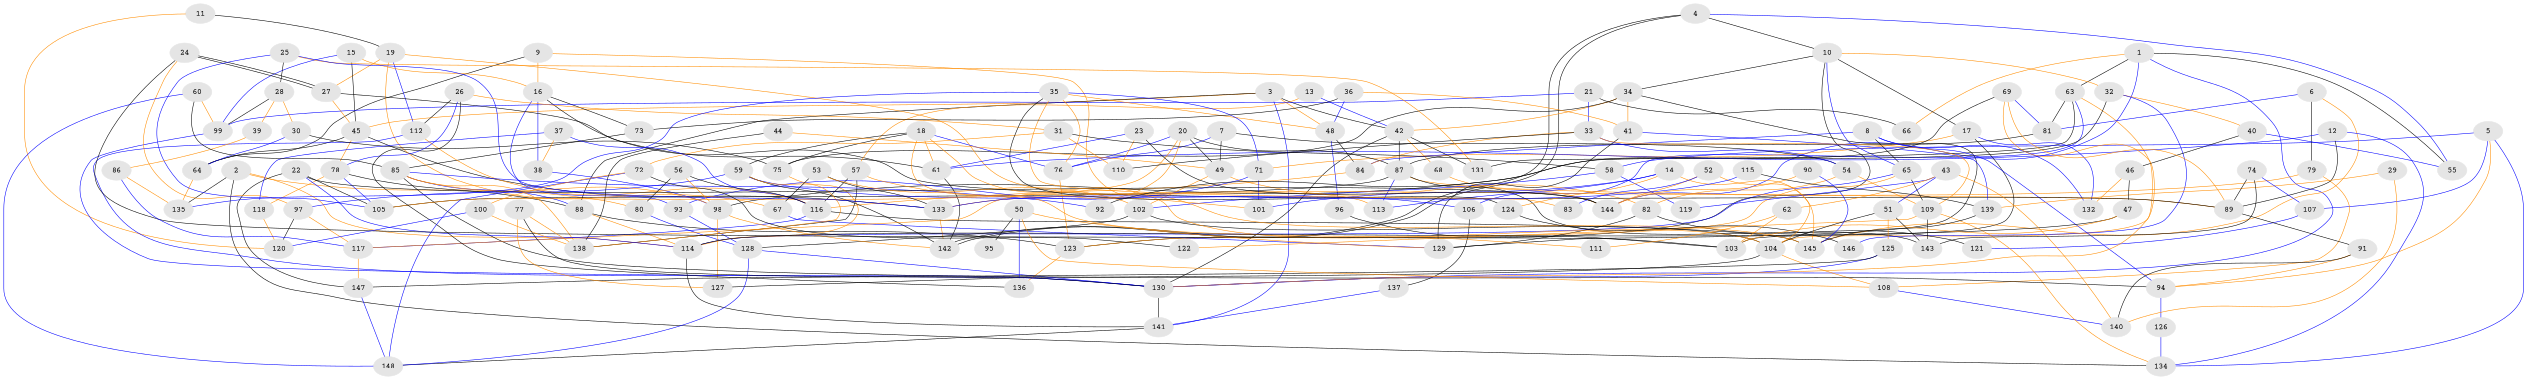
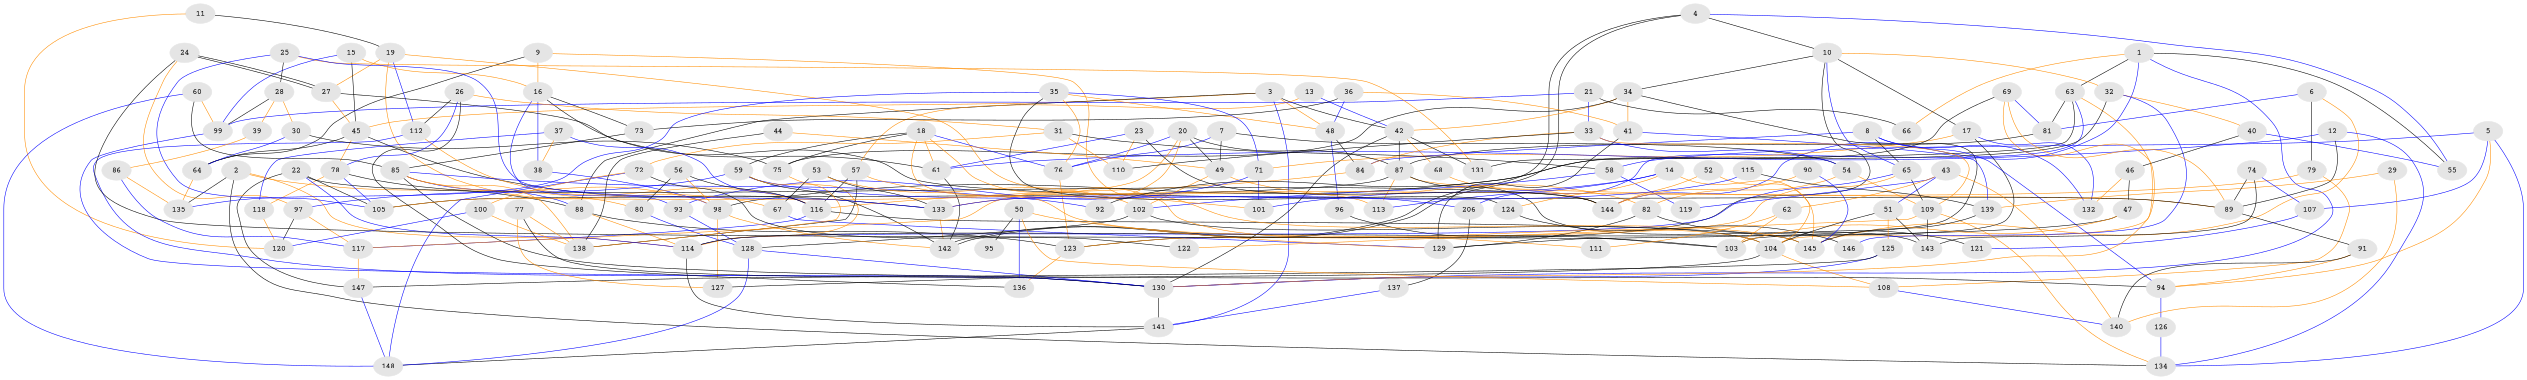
edge "87" -- "113": color blue -> darkorange
node "106": label "106" -> "206"
node "83": removed
